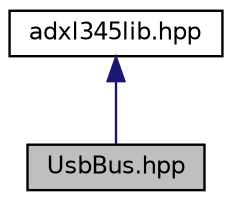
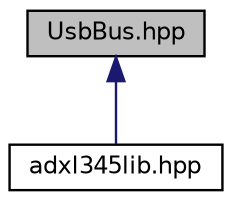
edge "UsbBus.hpp" -> "adxl345lib.hpp": reversed
